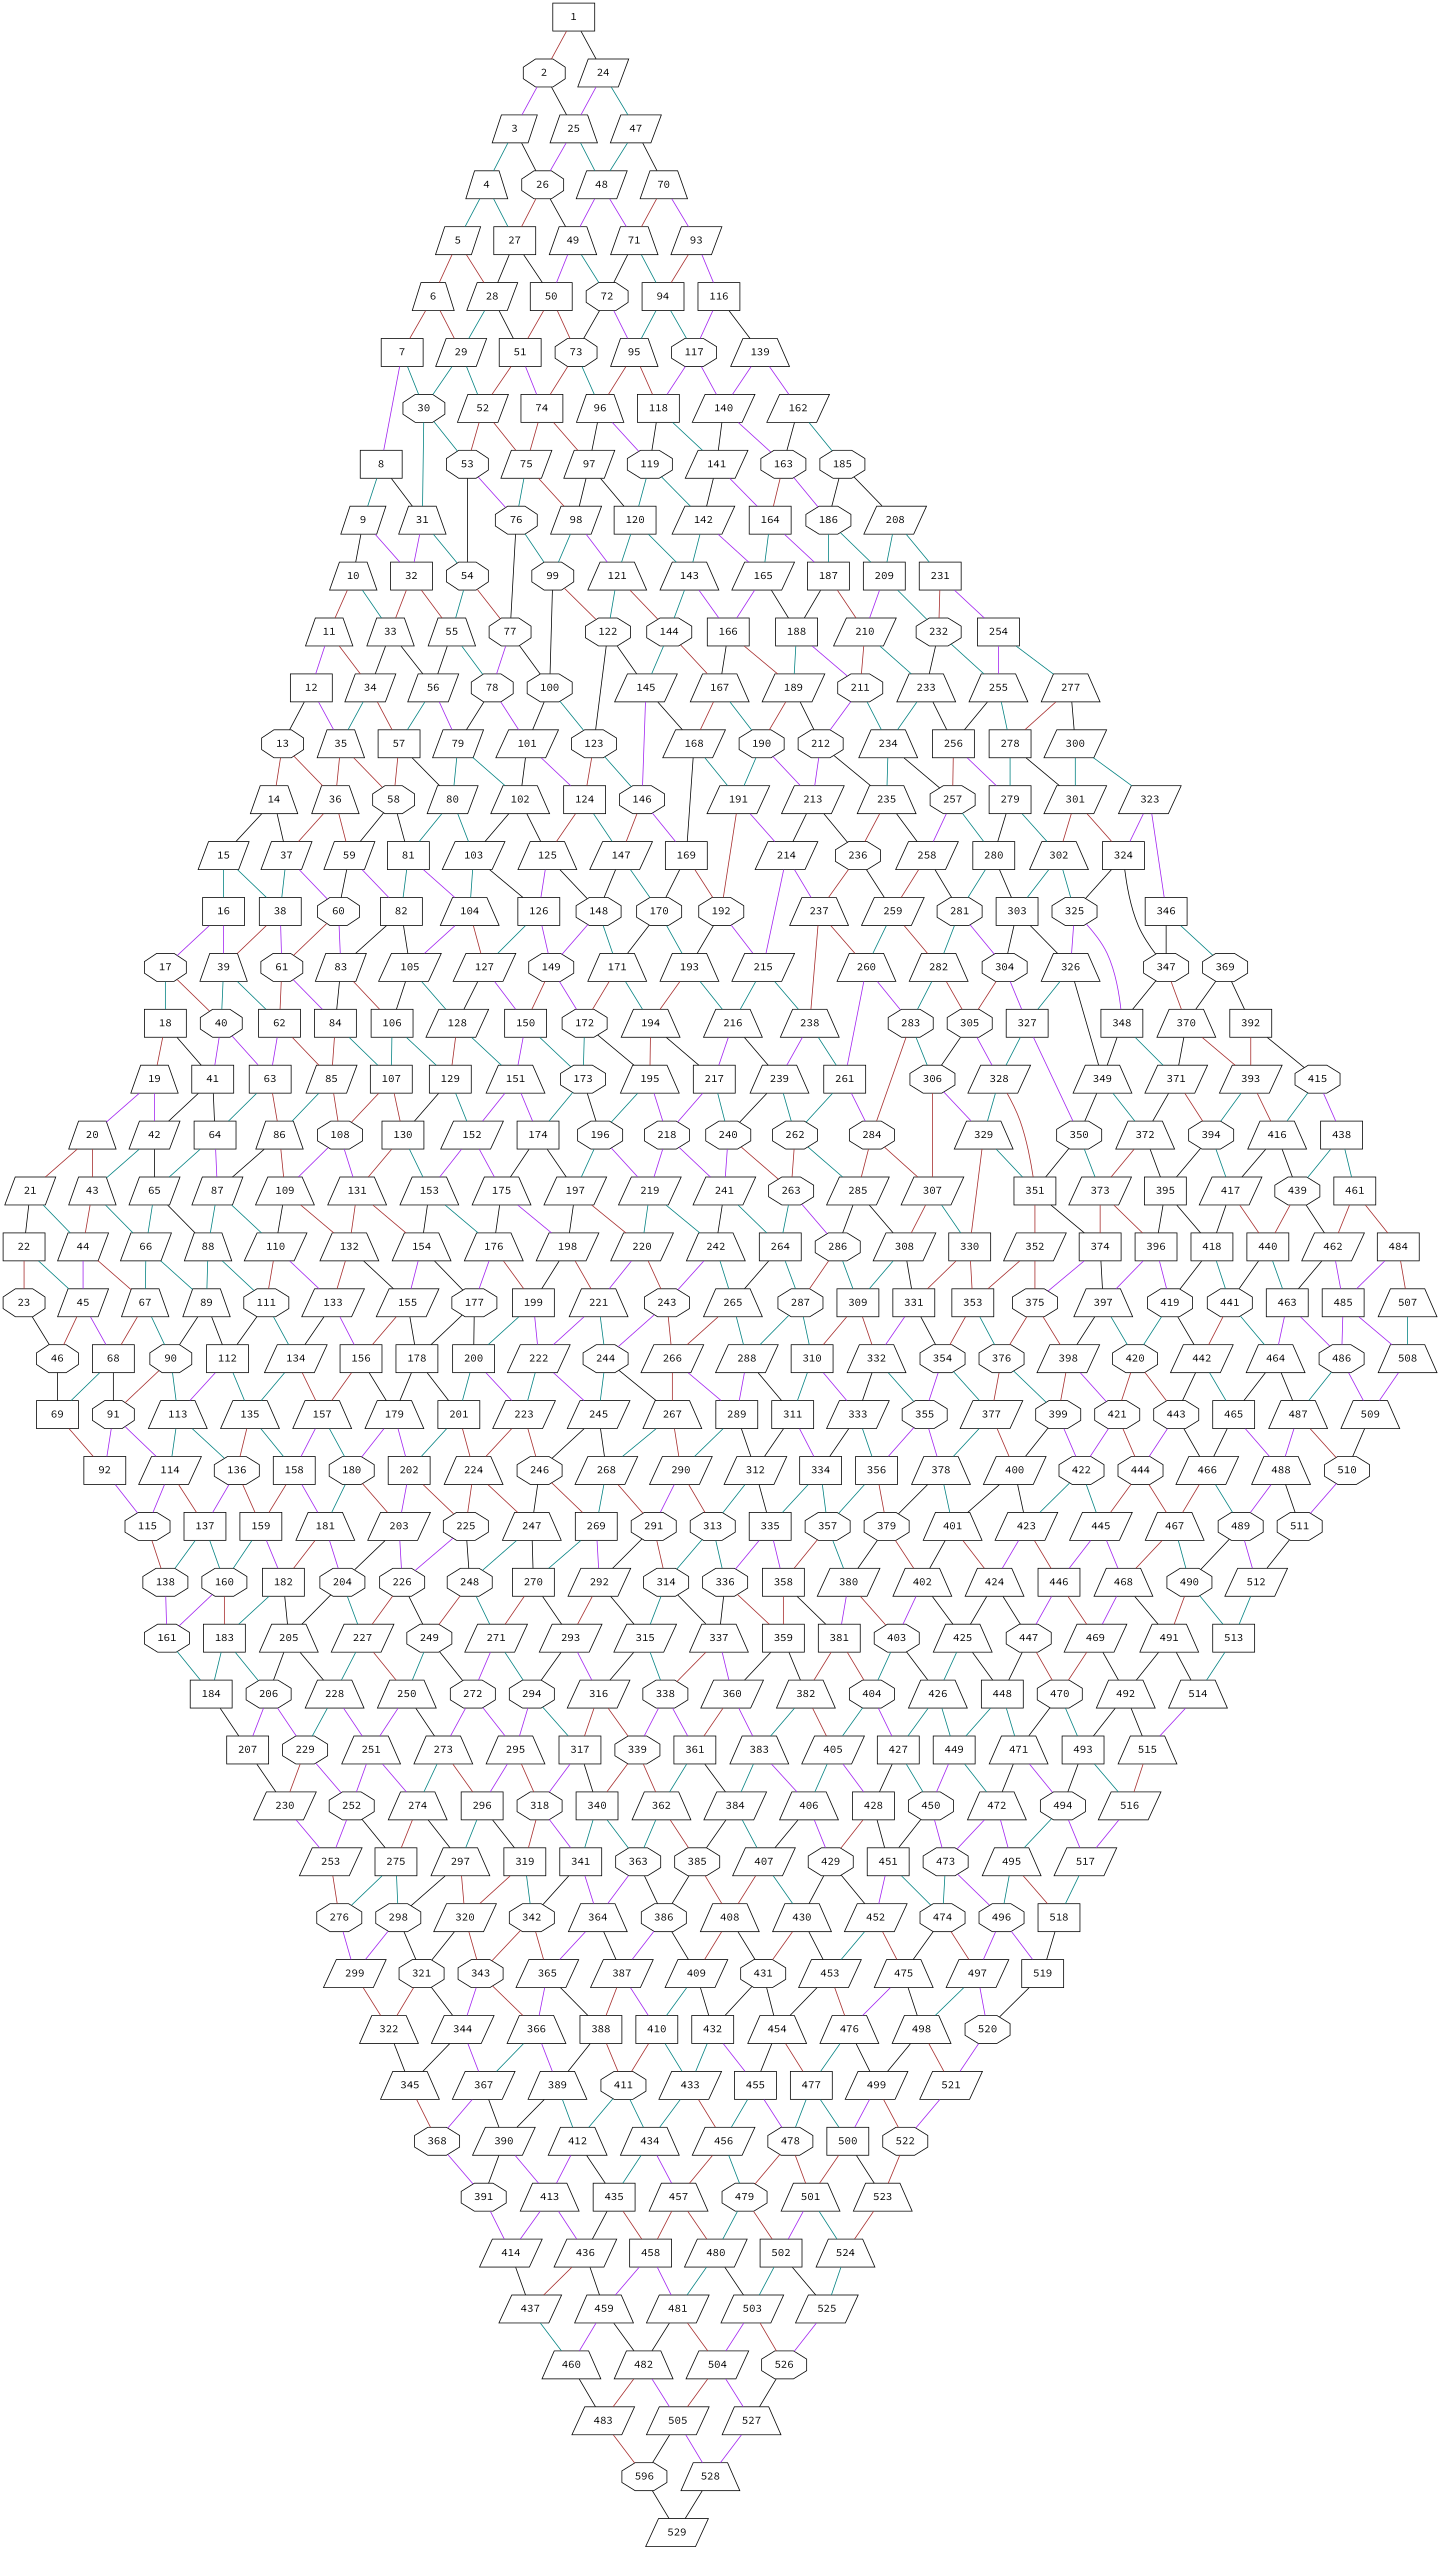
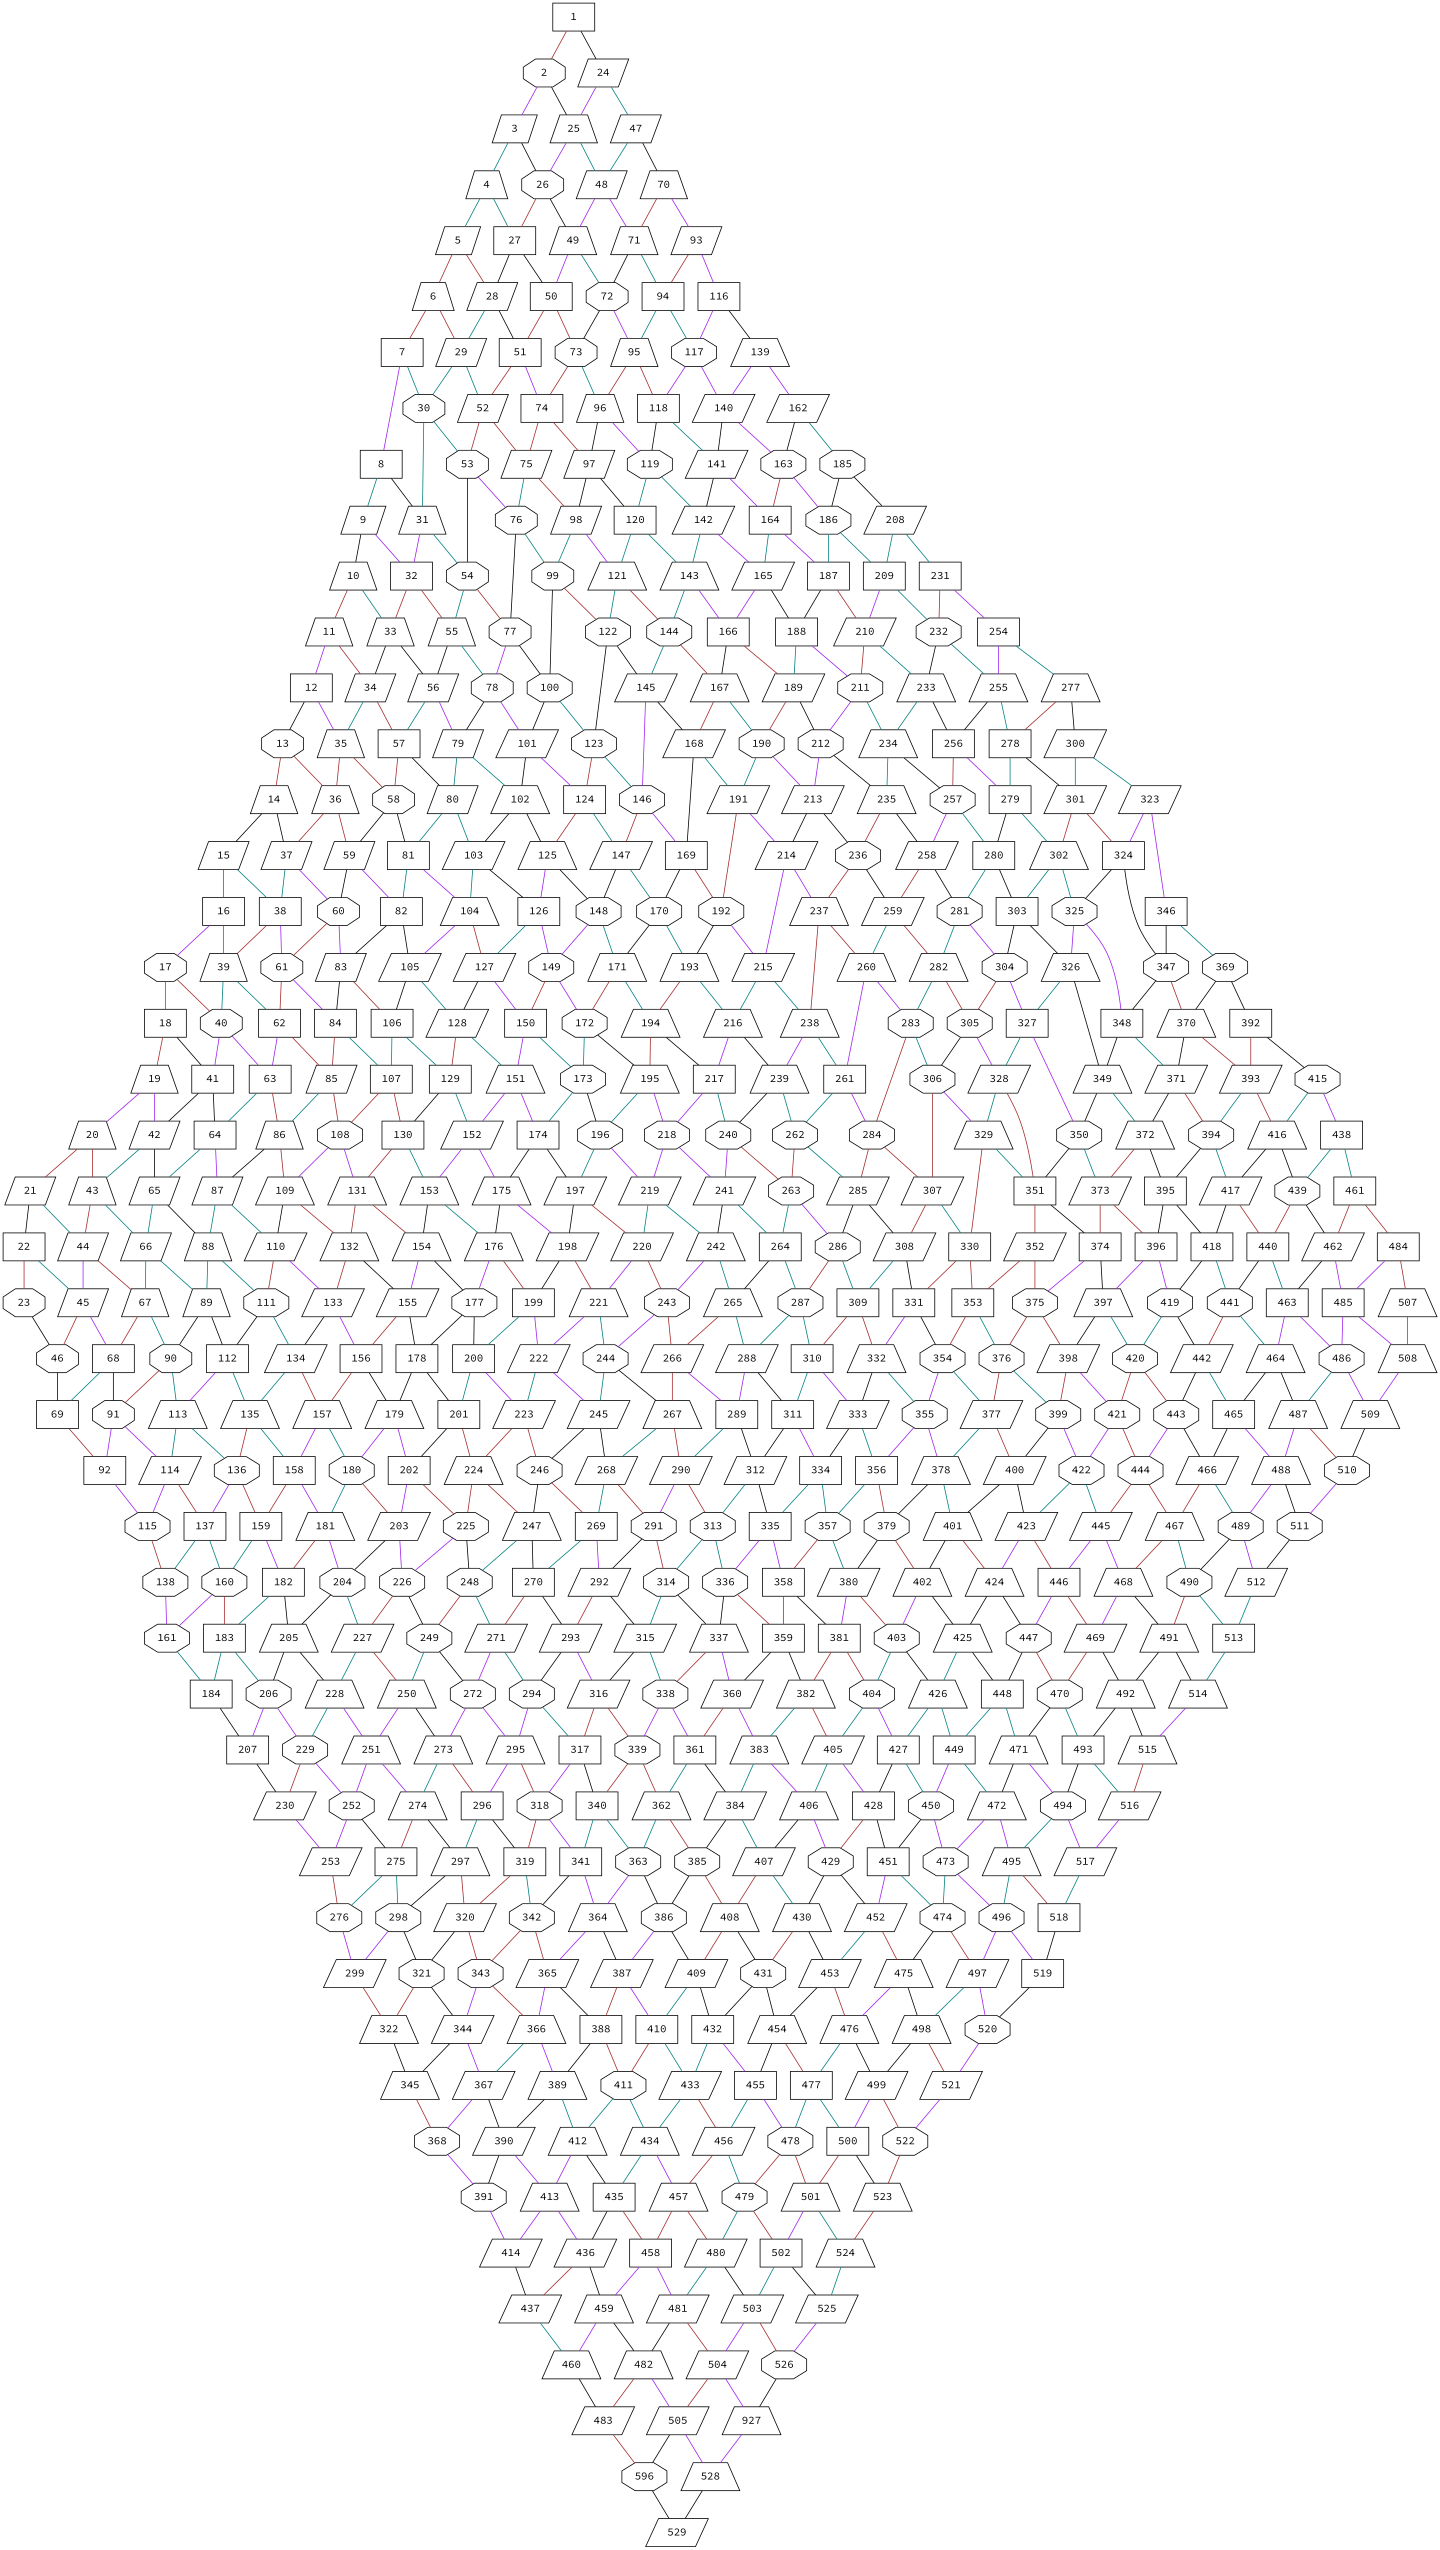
edge "201" -- "202": color teal -> black
node "527": label "527" -> "927"
